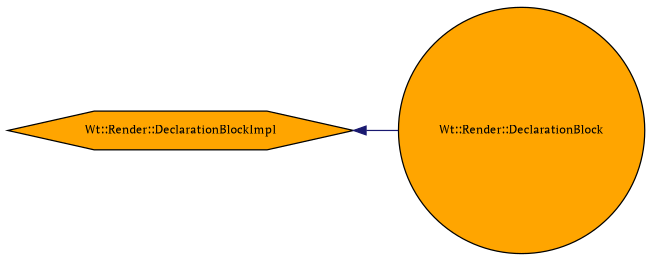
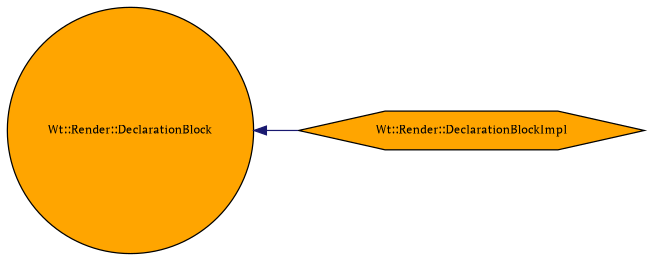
edge "Wt::Render::DeclarationBlock" -> "Wt::Render::DeclarationBlockImpl": reversed
